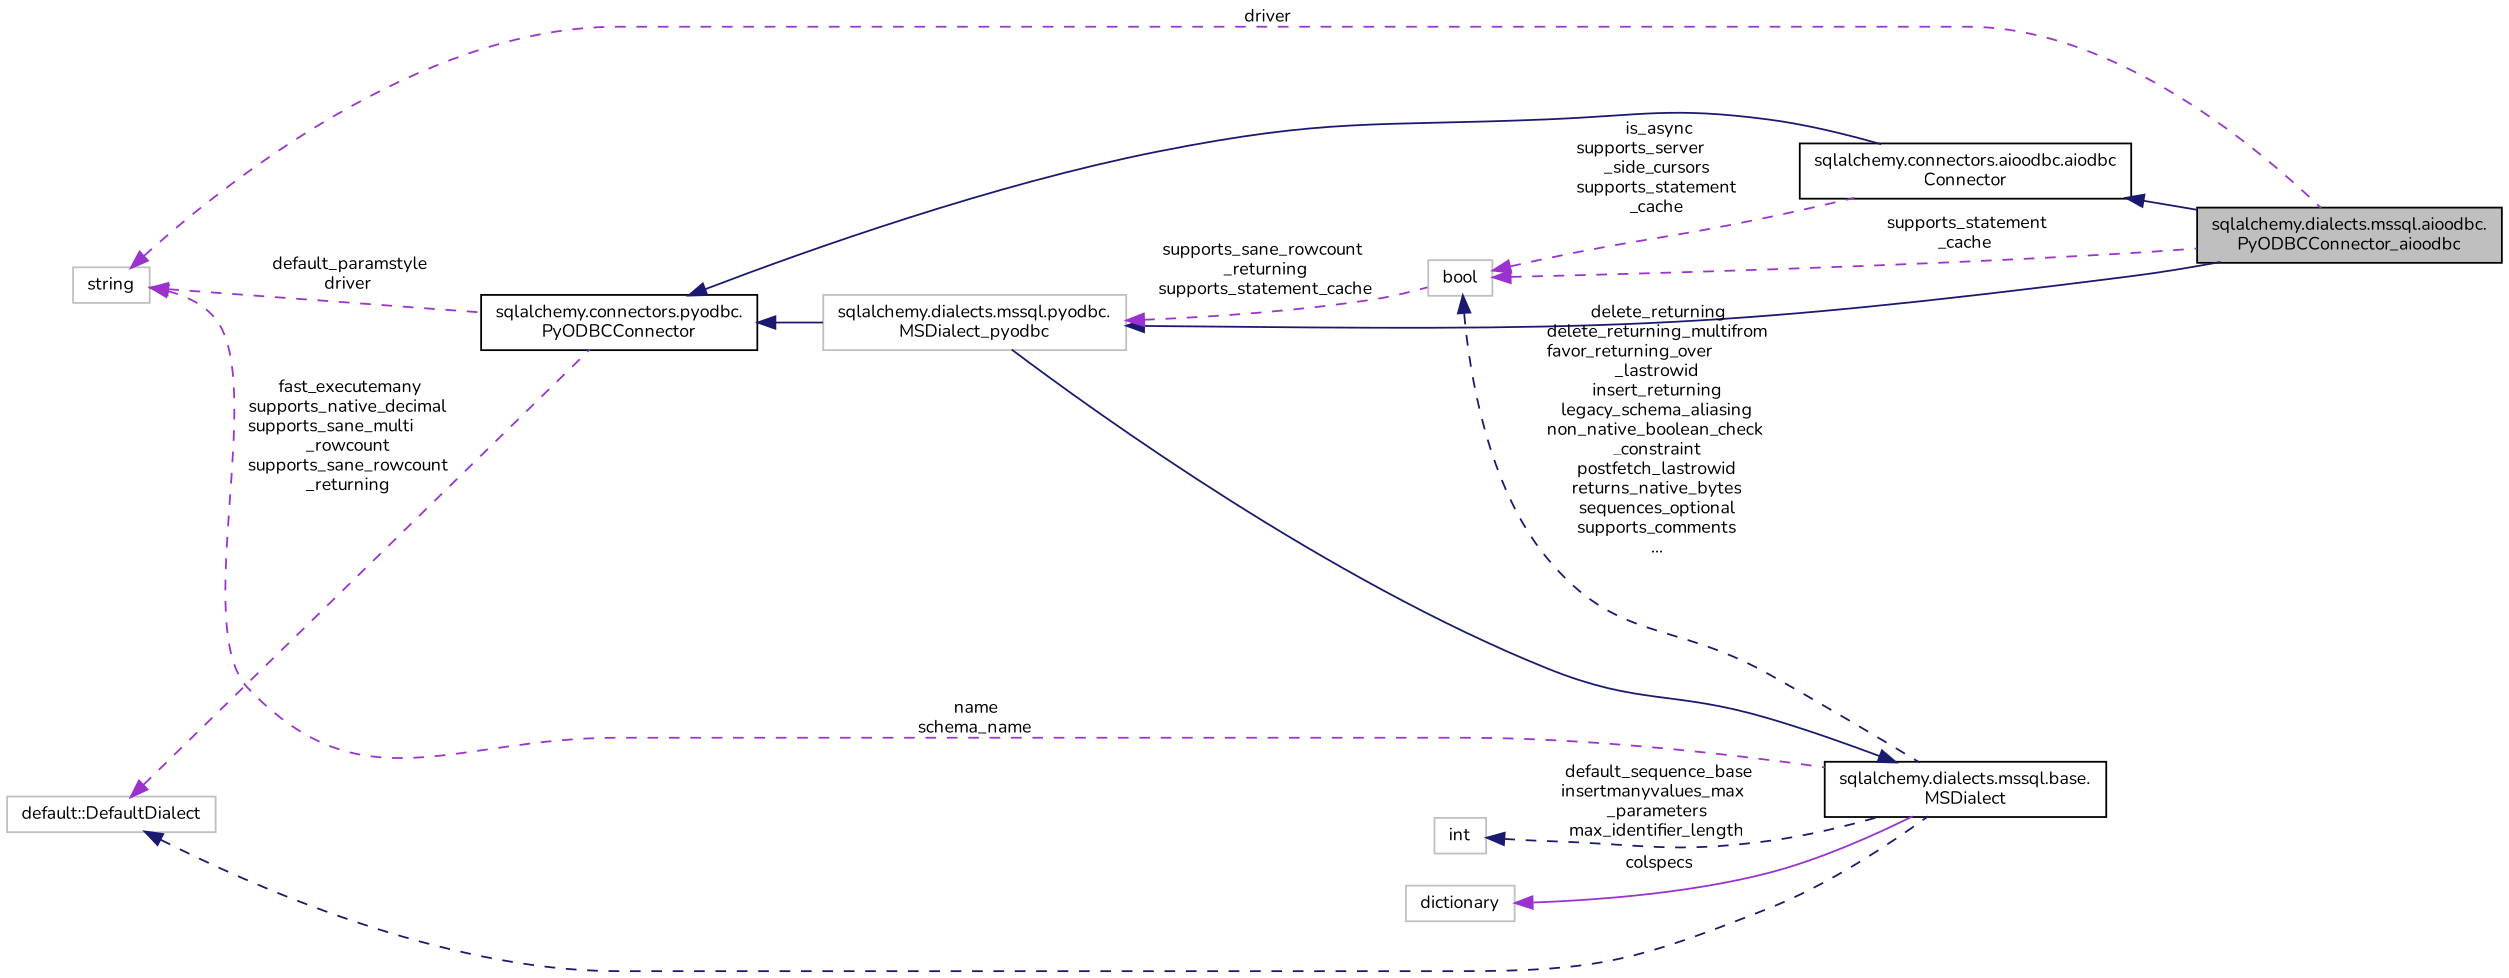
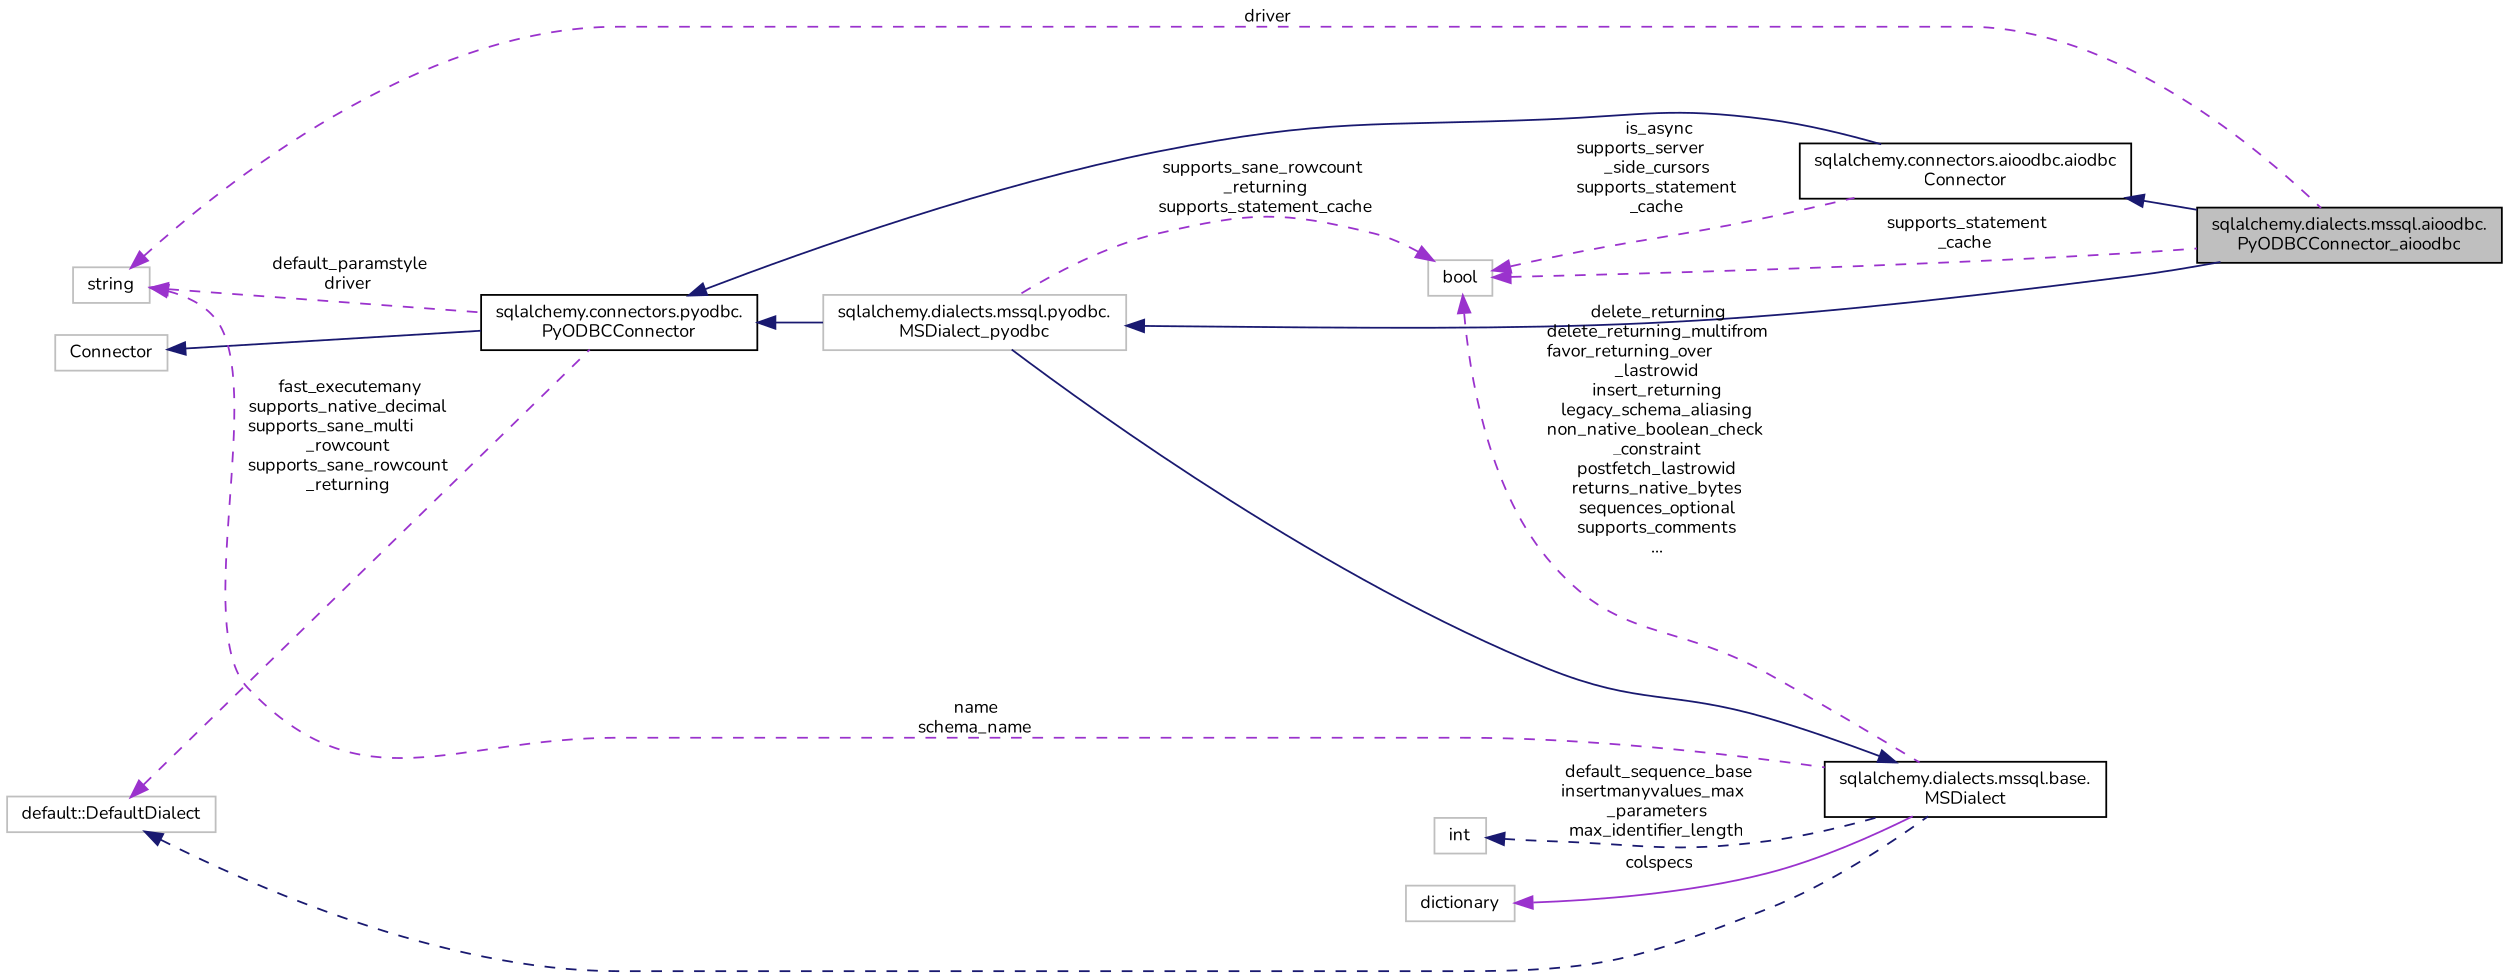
edge "bool" -> "sqlalchemy.dialects.mssql.pyodbc. MSDialect_pyodbc": reversed
node "Connector": added
edge "sqlalchemy.dialects.mssql.base. MSDialect" -> "bool": color midnightblue -> darkorchid3
